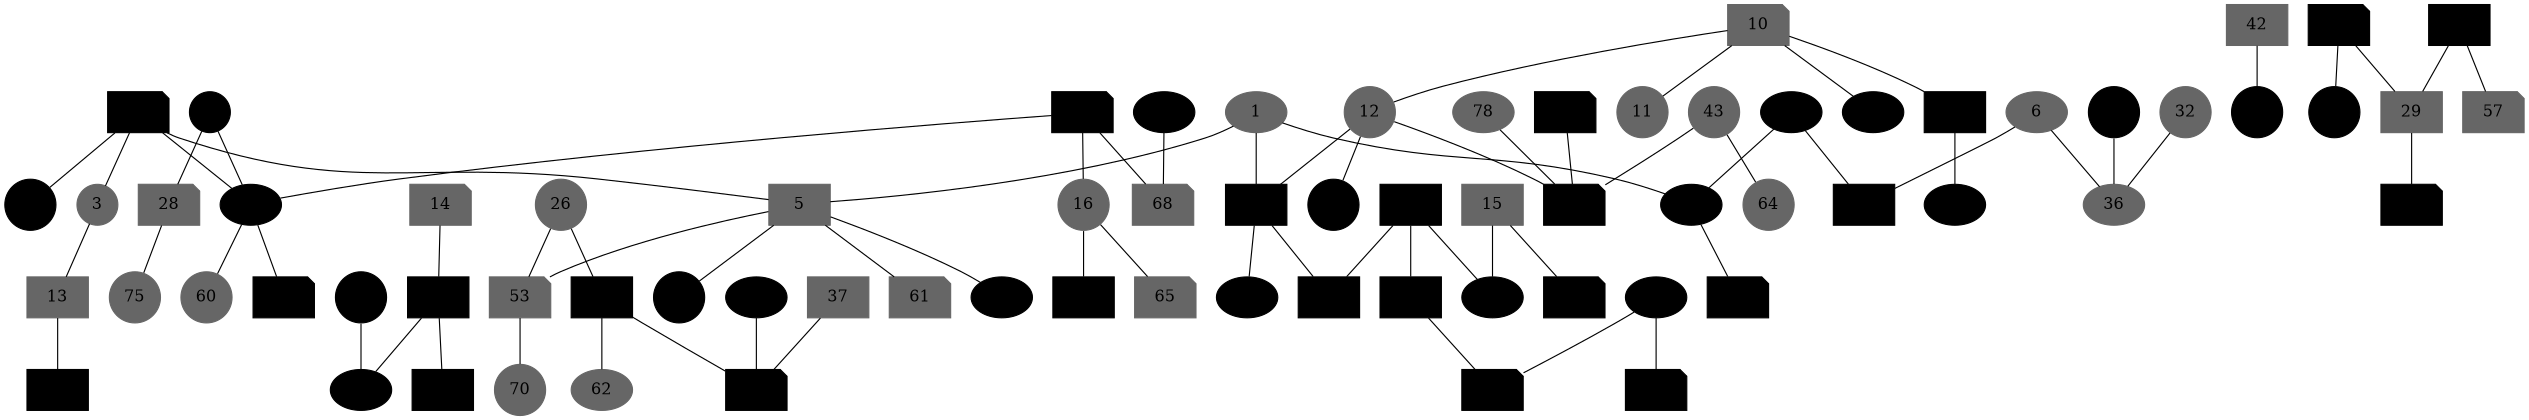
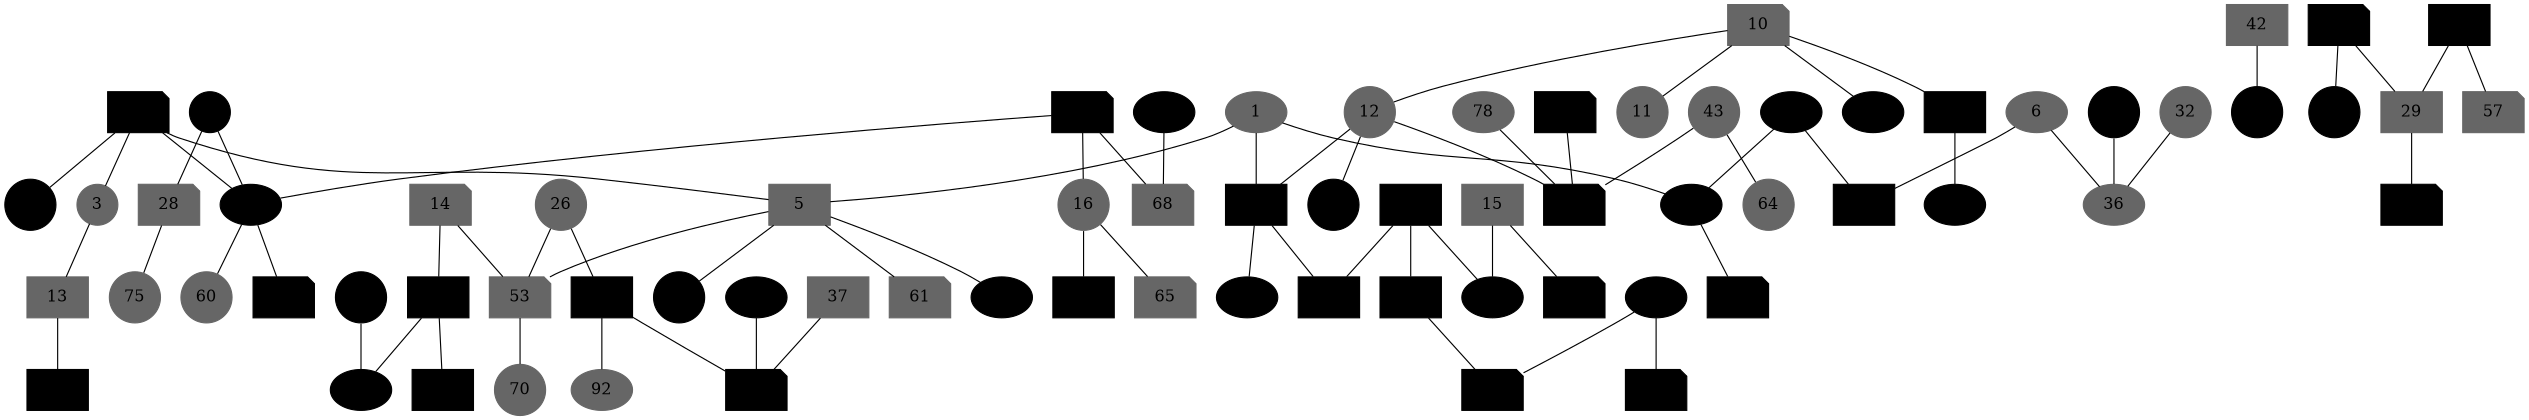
edge "14" -- "53": added
node "62": label "62" -> "92"
